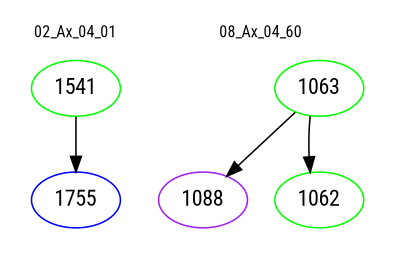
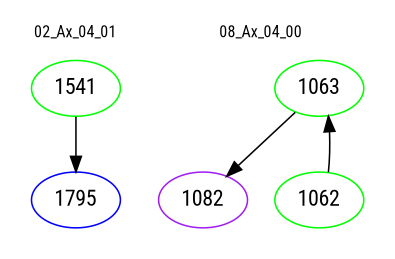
cluster "08_Ax_04_60": label "08_Ax_04_60" -> "08_Ax_04_00"
edge "1063" -> "1062": reversed
node "1755": label "1755" -> "1795"
node "1088": label "1088" -> "1082"
